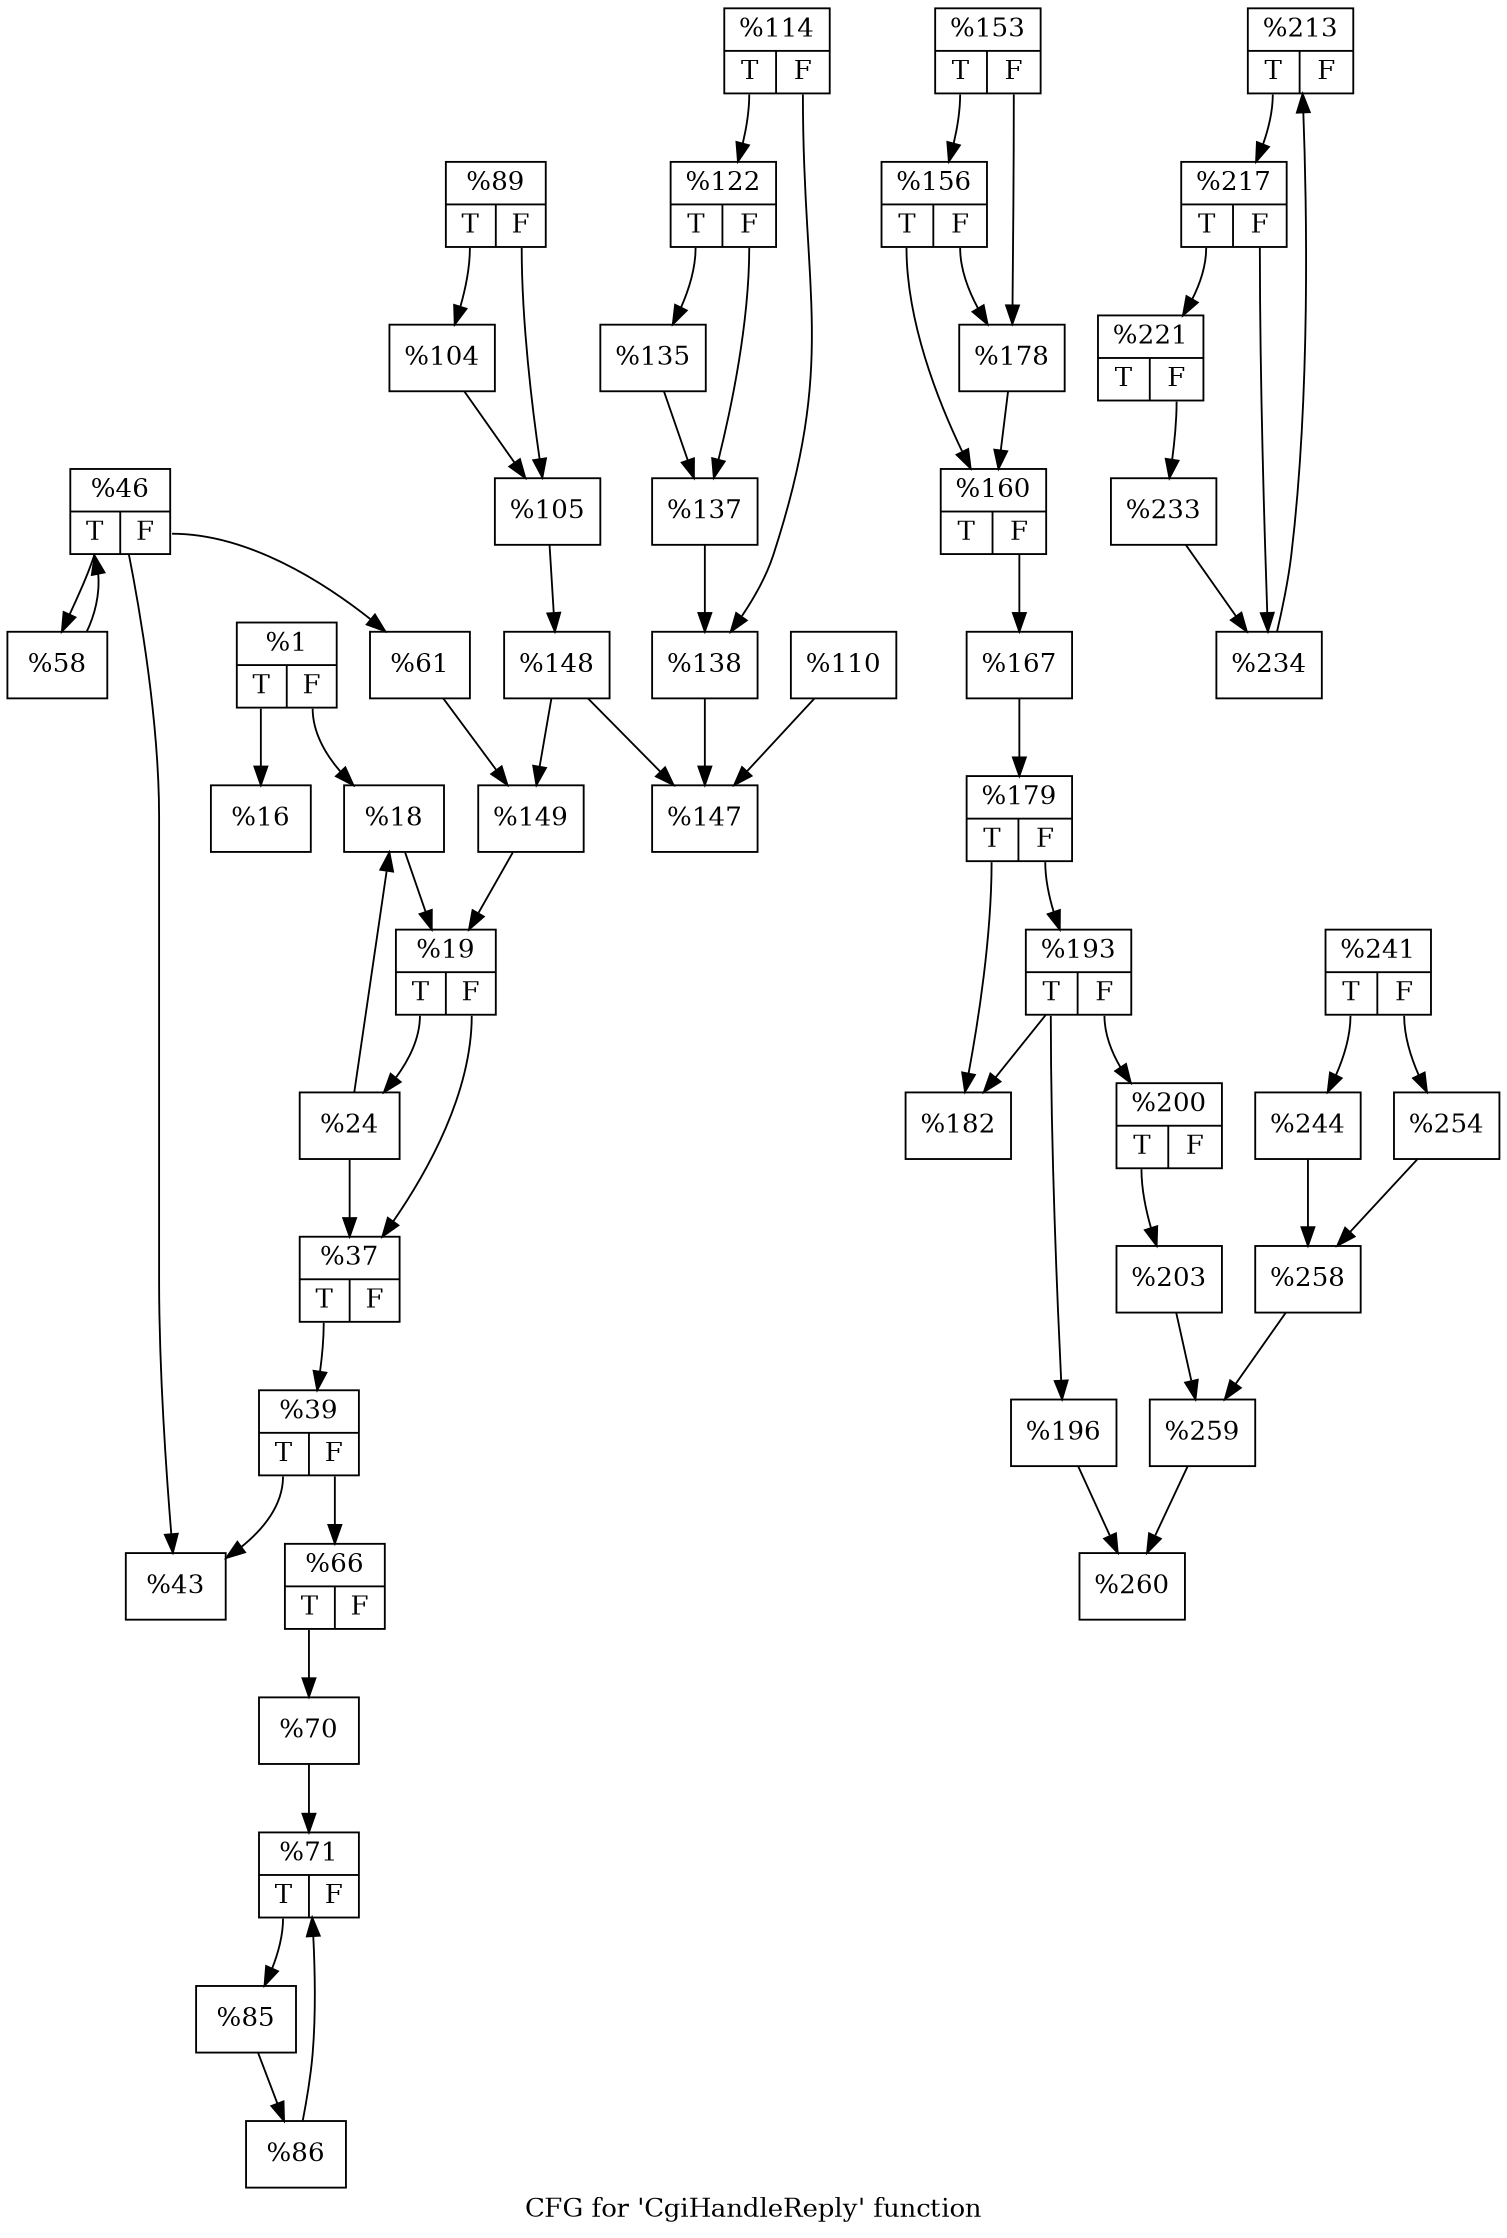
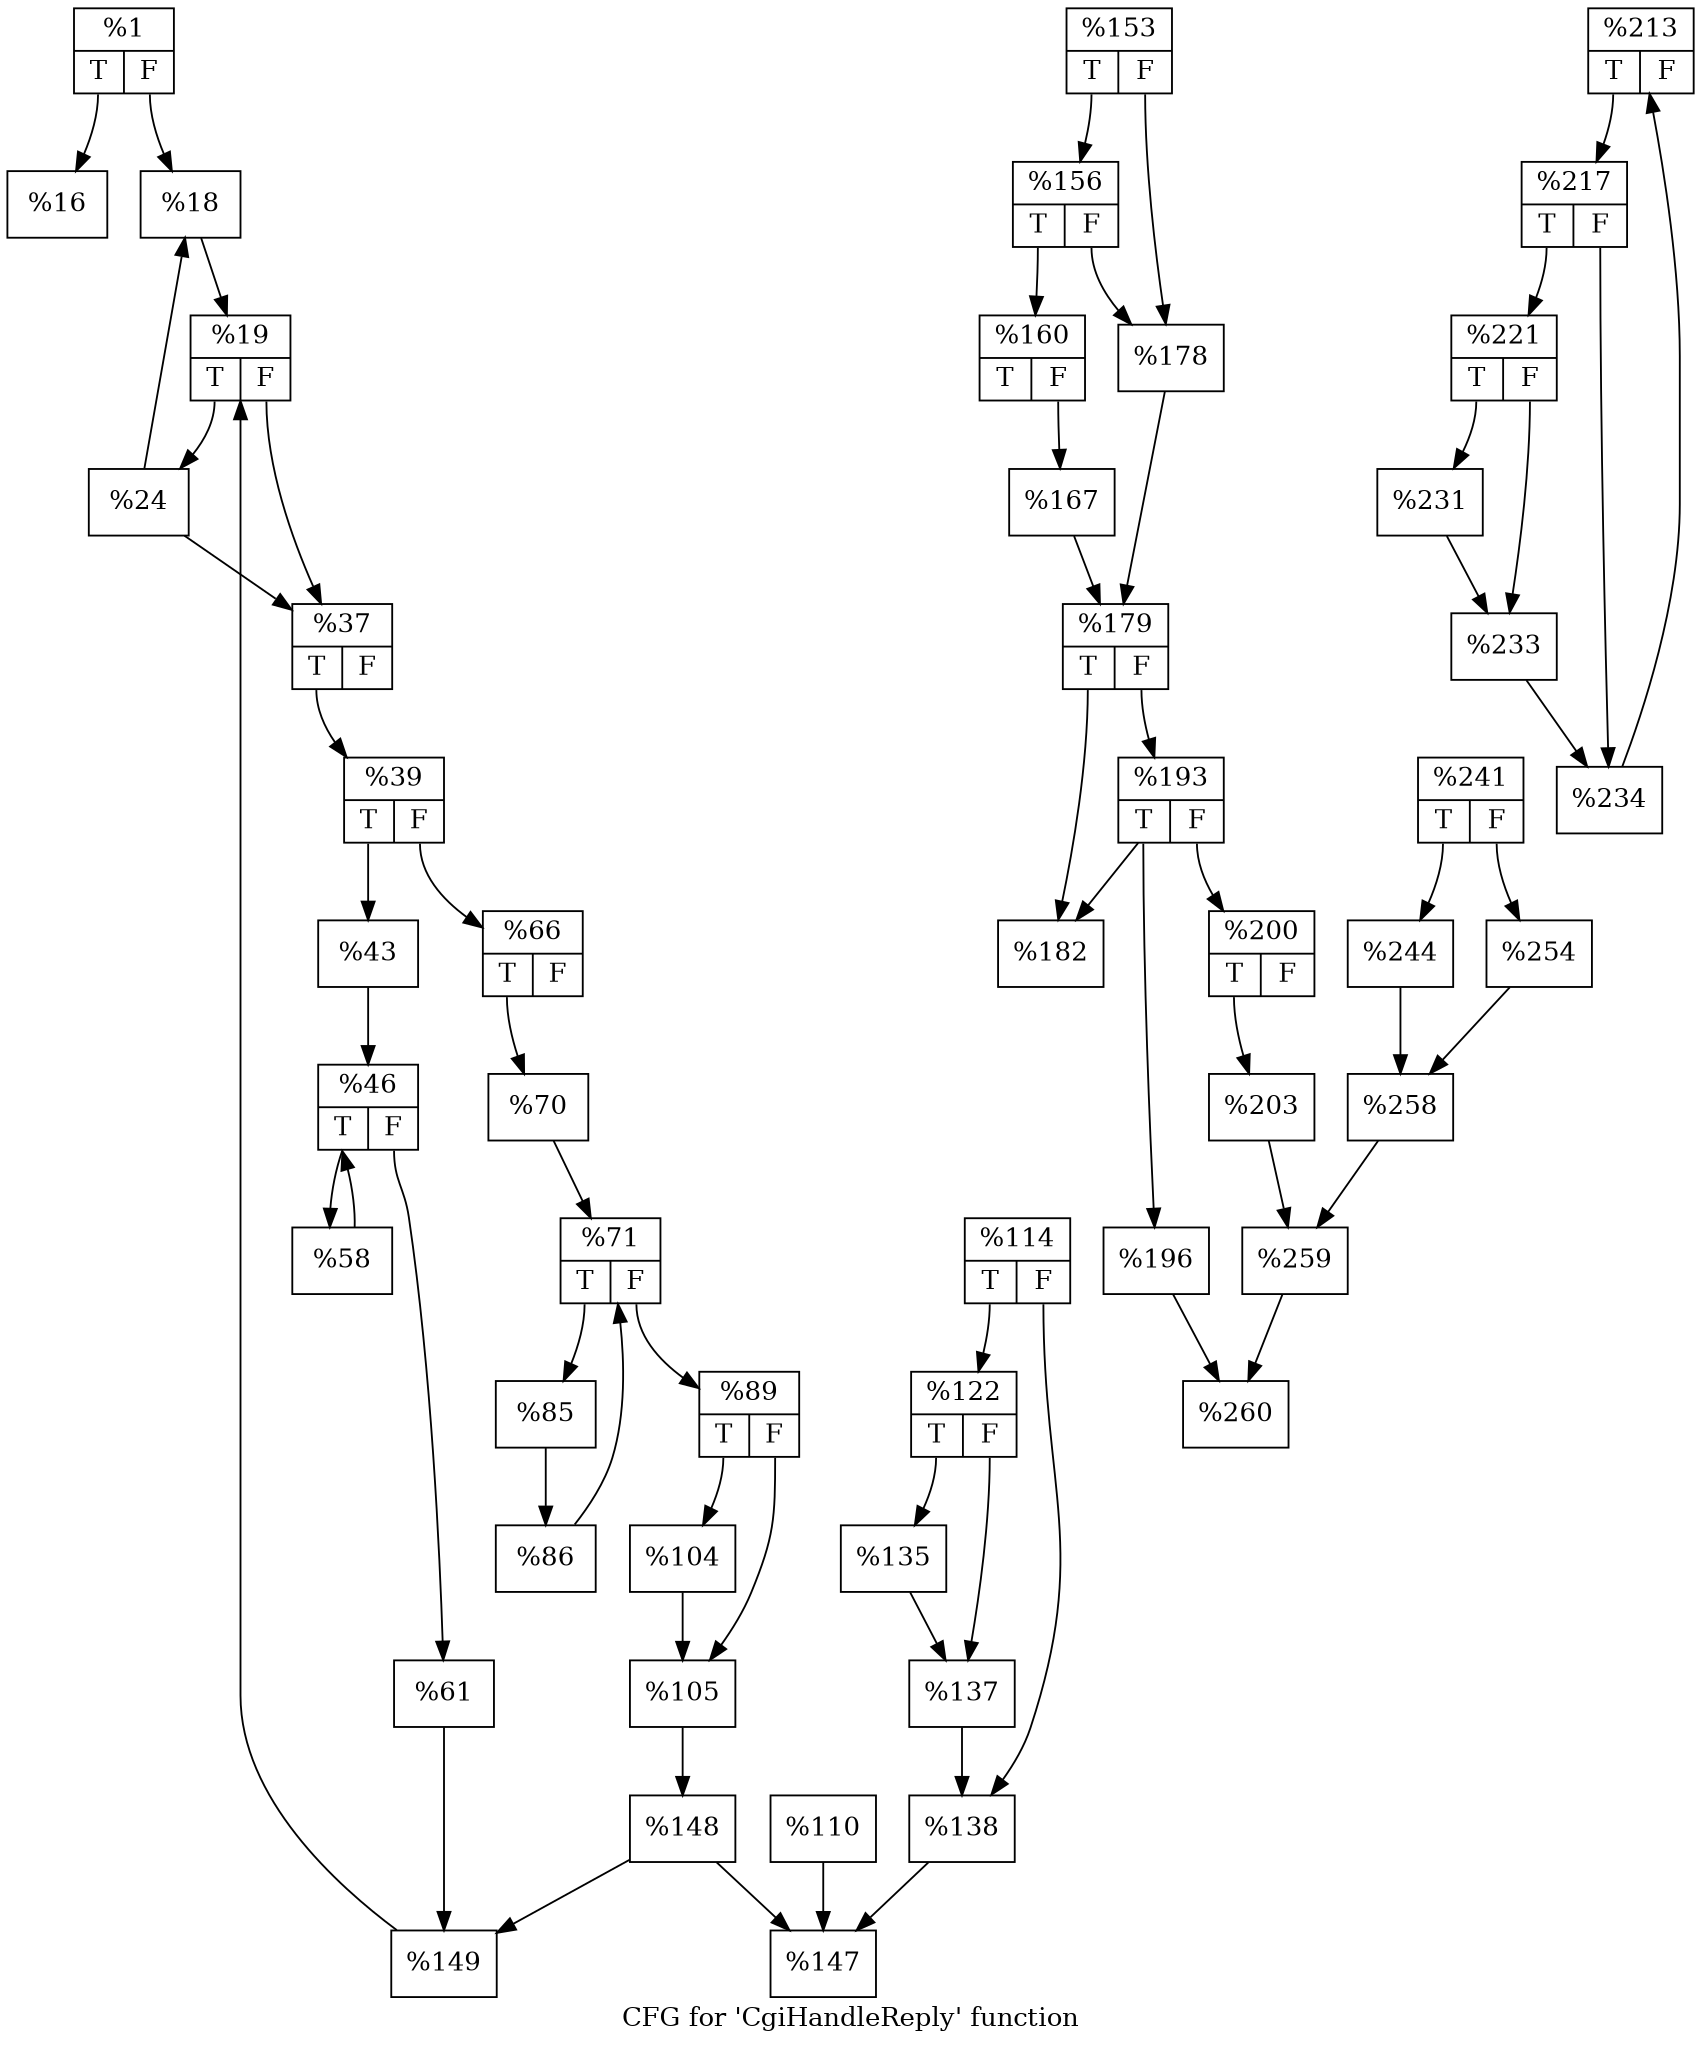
edge "%178" -> "%160": now "%178" -> "%179"
node "%231": added
edge "%46" -> "%43": reversed
edge "%71" -> "%89": added
